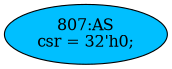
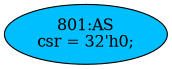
node "807:AS csr = 32'h0;": label "807:AS csr = 32'h0;" -> "801:AS csr = 32'h0;"
